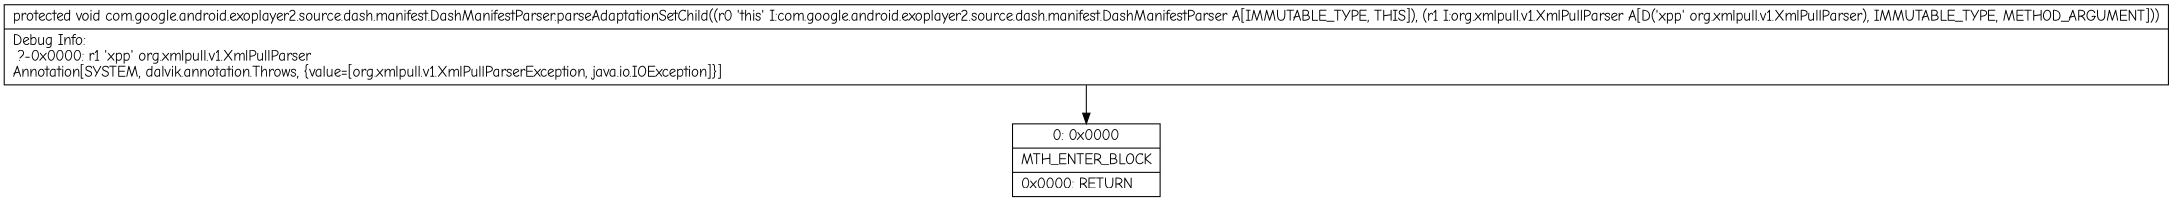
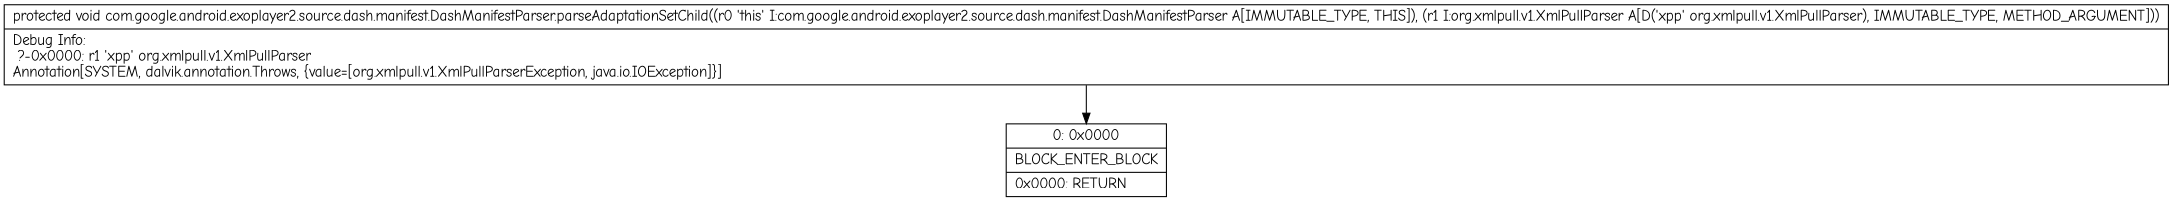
node "0: 0x0000": text "MTH_ENTER_BLOCK" -> "BLOCK_ENTER_BLOCK"
